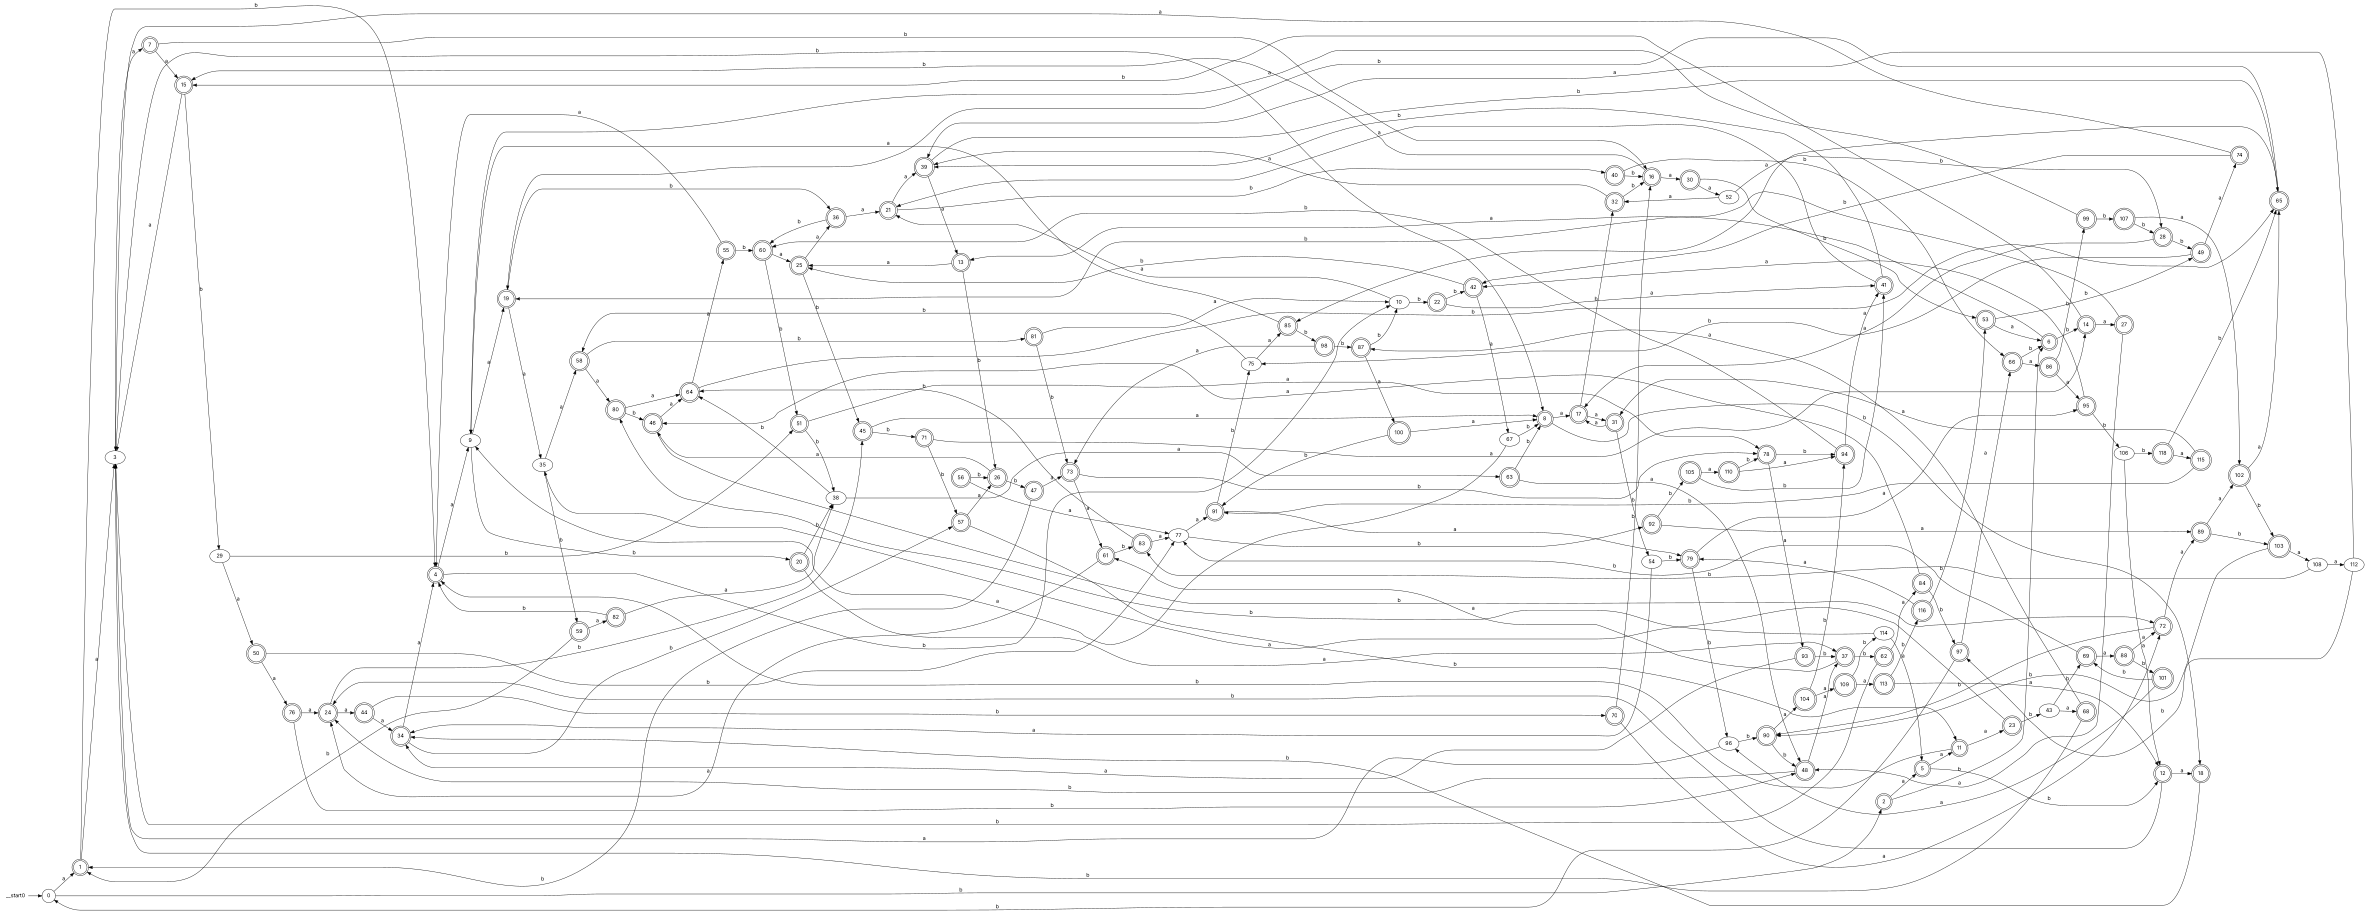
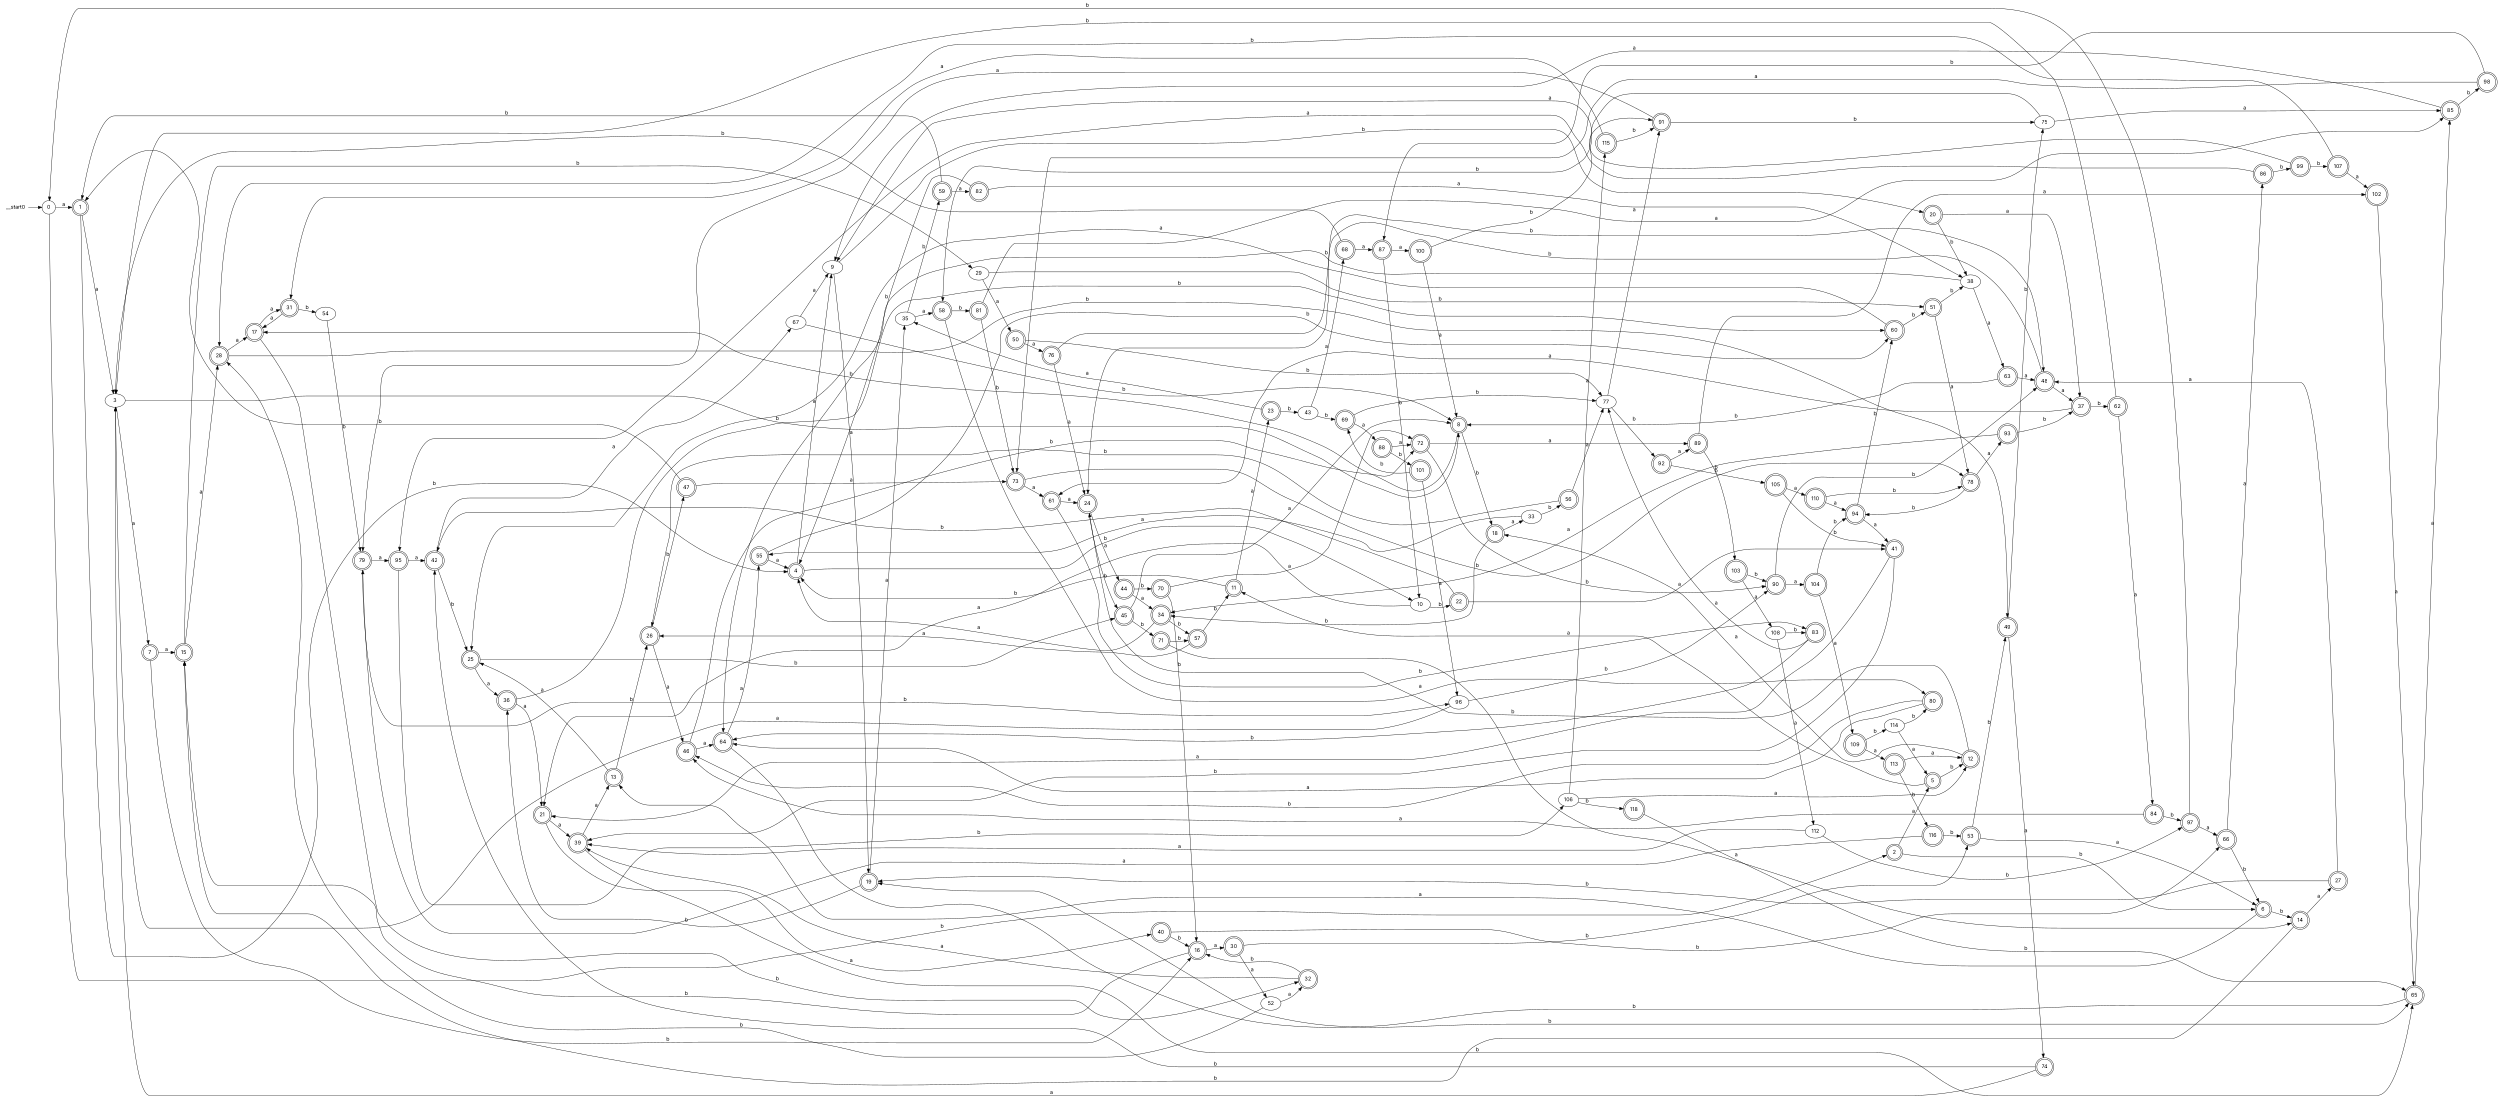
edge "21" -> "40": label "b" -> "a"
edge "15" -> "3": now "15" -> "28"
edge "81" -> "10": now "81" -> "85"
edge "8" -> "17": label "a" -> "b"
edge "118" -> "115": now "106" -> "115"
edge "102" -> "103": removed, label "b"
node "33": added
edge "54" -> "34": removed, label "a"
